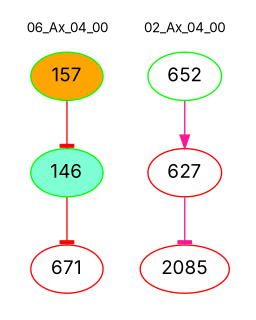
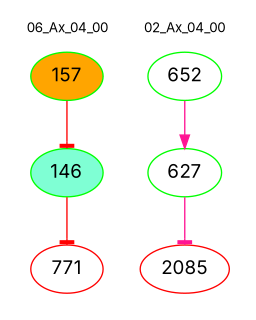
node "627": color red -> green
node "671": label "671" -> "771"
